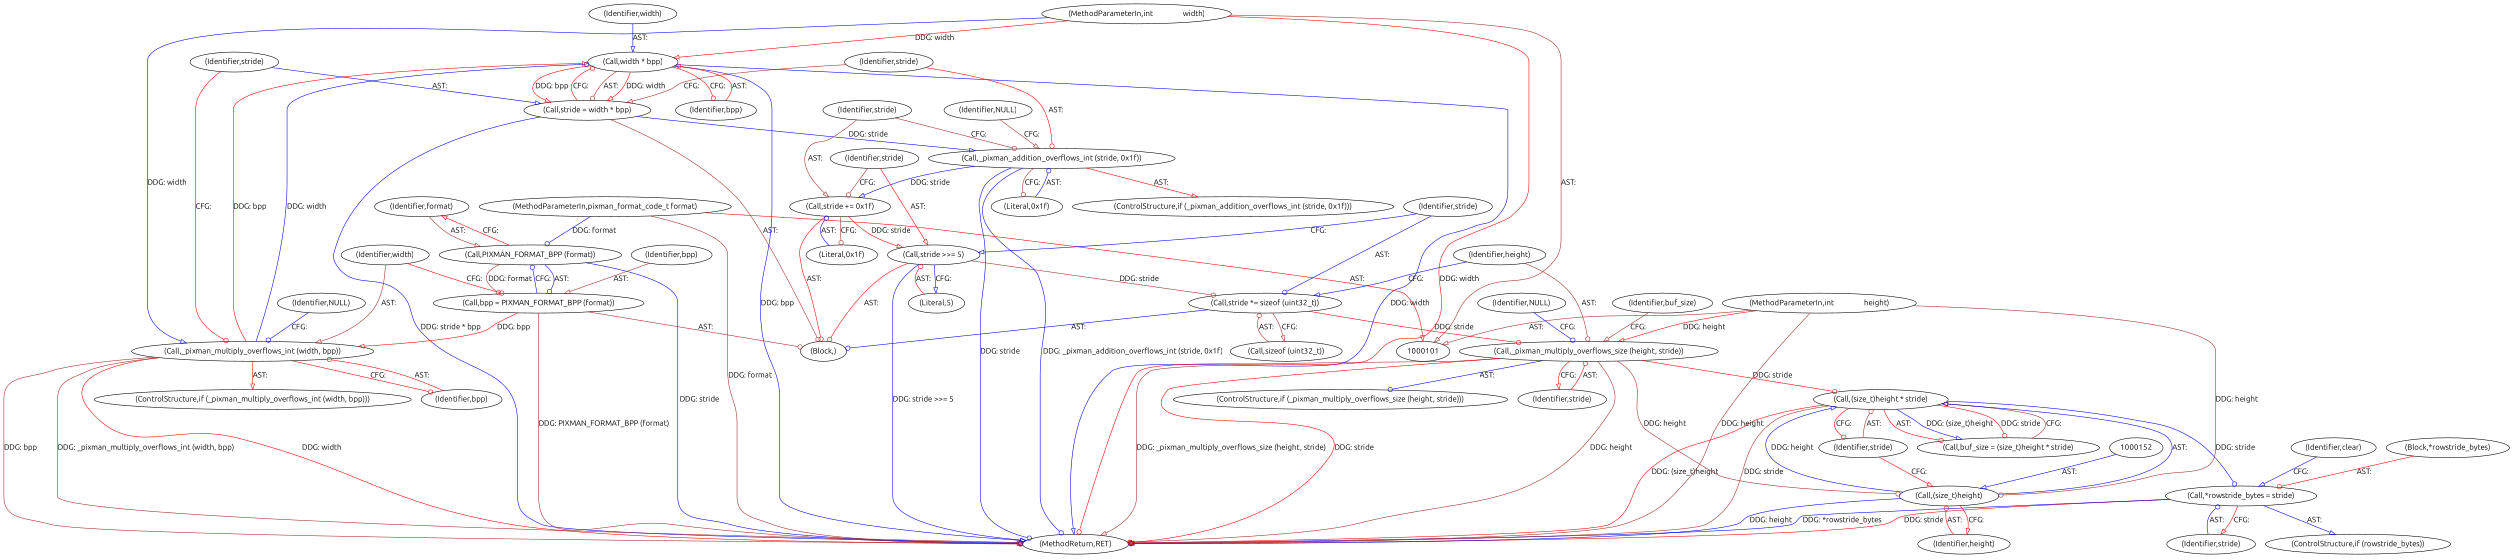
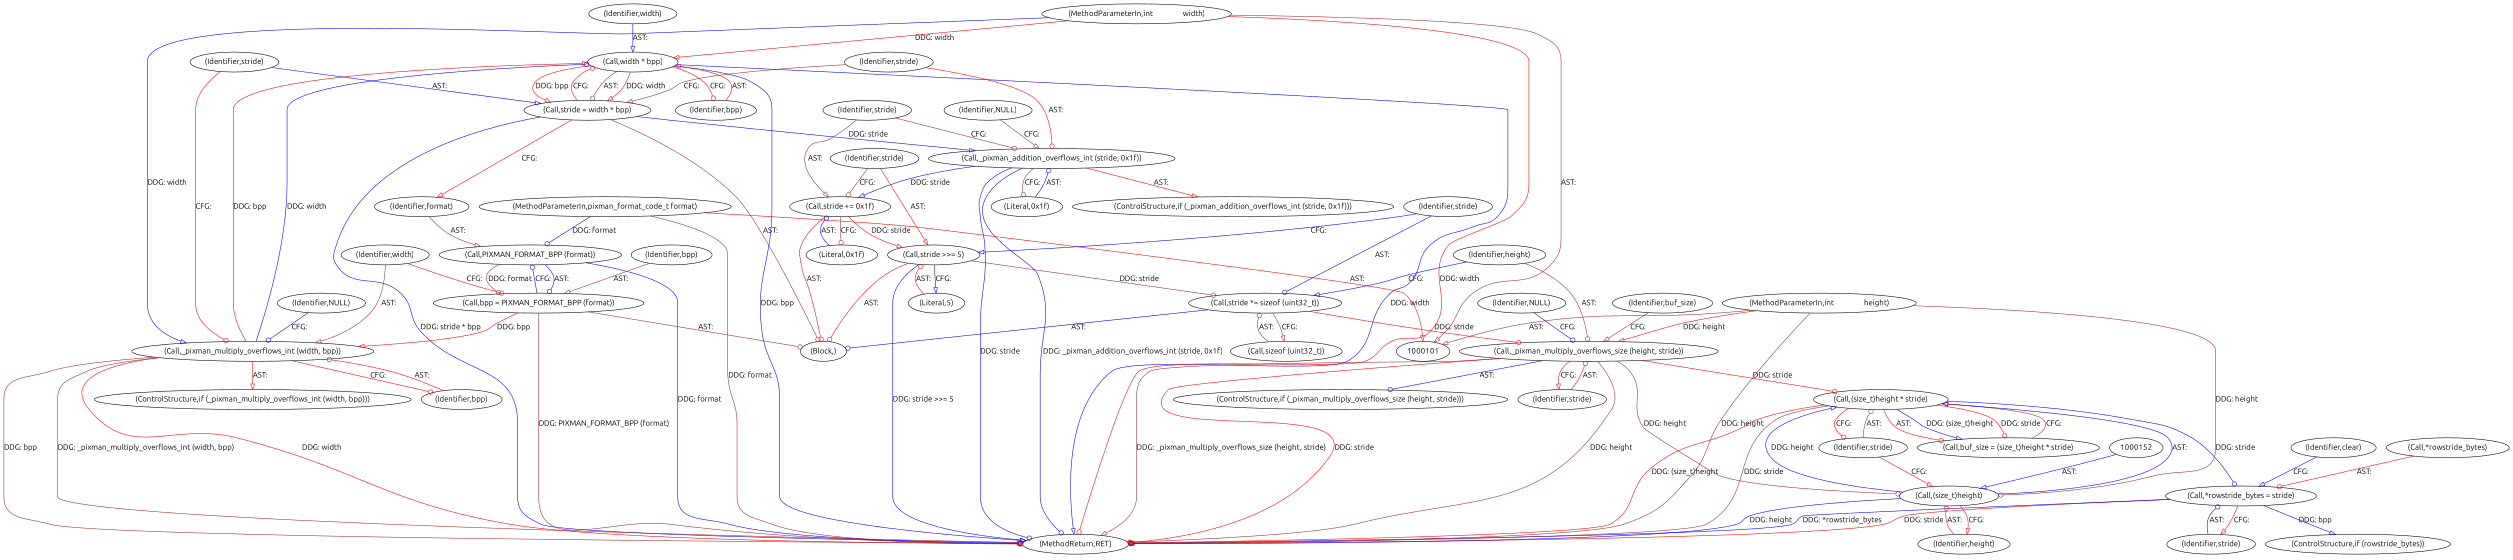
edge "(Call,PIXMAN_FORMAT_BPP (format))" -> "(Identifier,format)": now "(Call,stride = width * bpp)" -> "(Identifier,format)"
edge "(Call,PIXMAN_FORMAT_BPP (format))" -> "(MethodReturn,RET)": label "DDG: stride" -> "DDG: format"
node "(Block,*rowstride_bytes)": label "(Block,*rowstride_bytes)" -> "(Call,*rowstride_bytes)"
edge "(Call,*rowstride_bytes = stride)" -> "(ControlStructure,if (rowstride_bytes))": label "AST: " -> "DDG: bpp"
